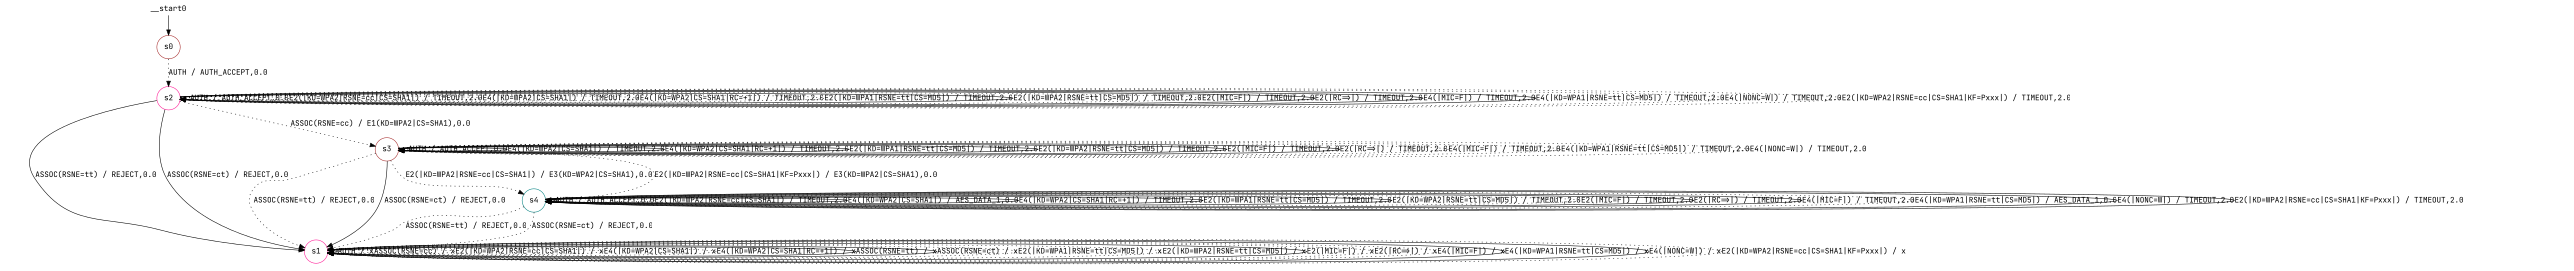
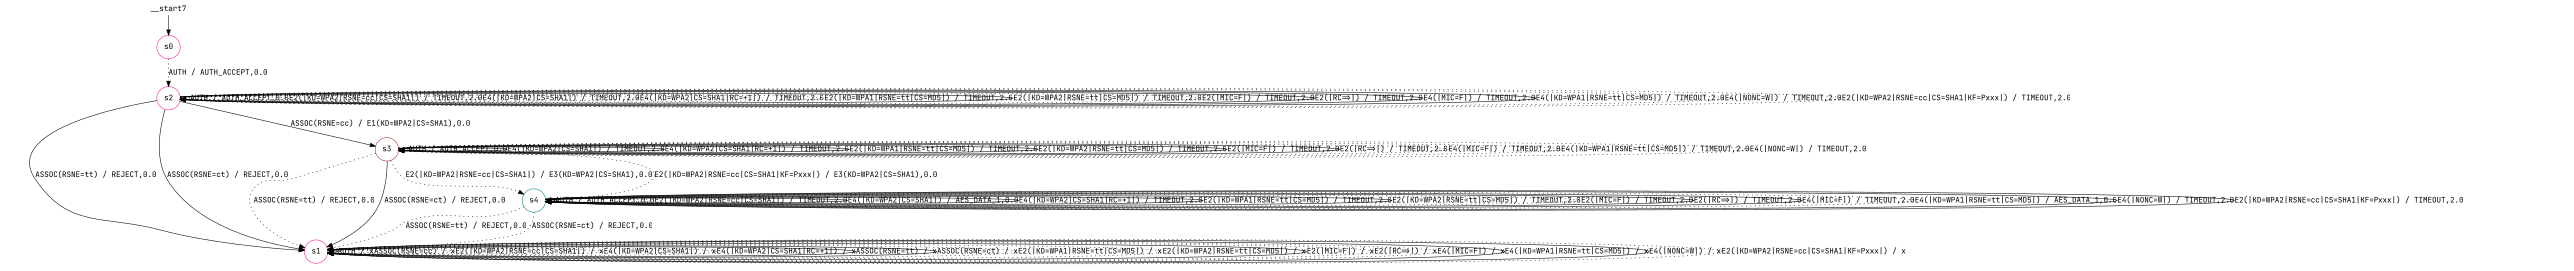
node "__start0": label "__start0" -> "__start7"
node "s0": color brown -> deeppink
edge "s2" -> "s3": style dotted -> solid
